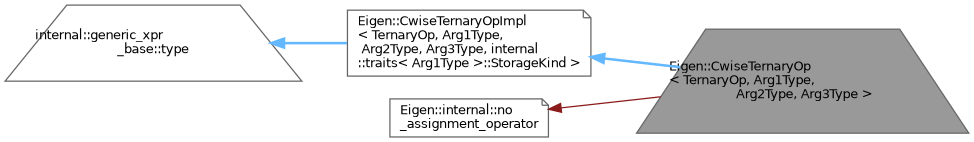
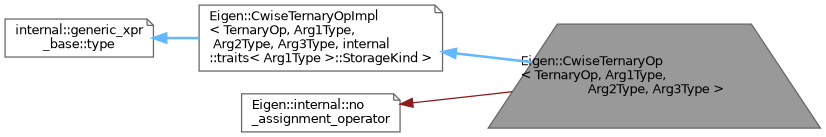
node "internal::generic_xpr _base::type": shape trapezium -> note
